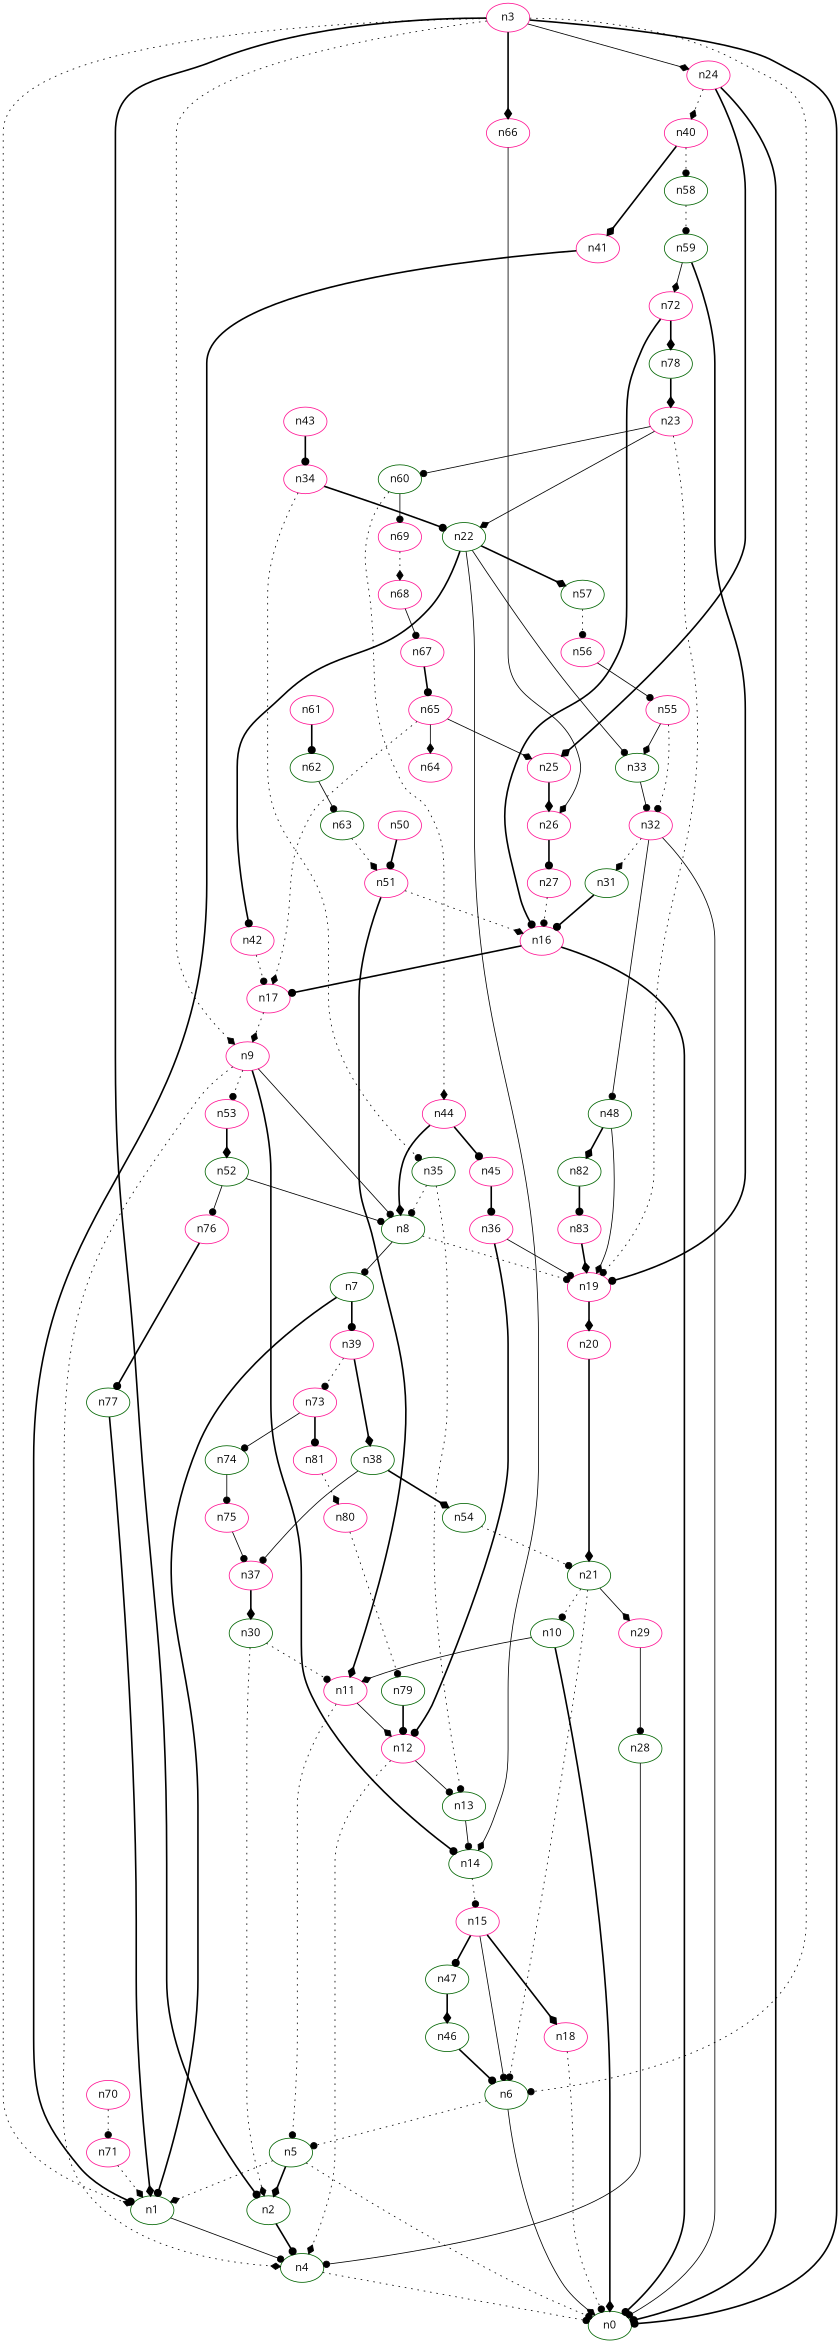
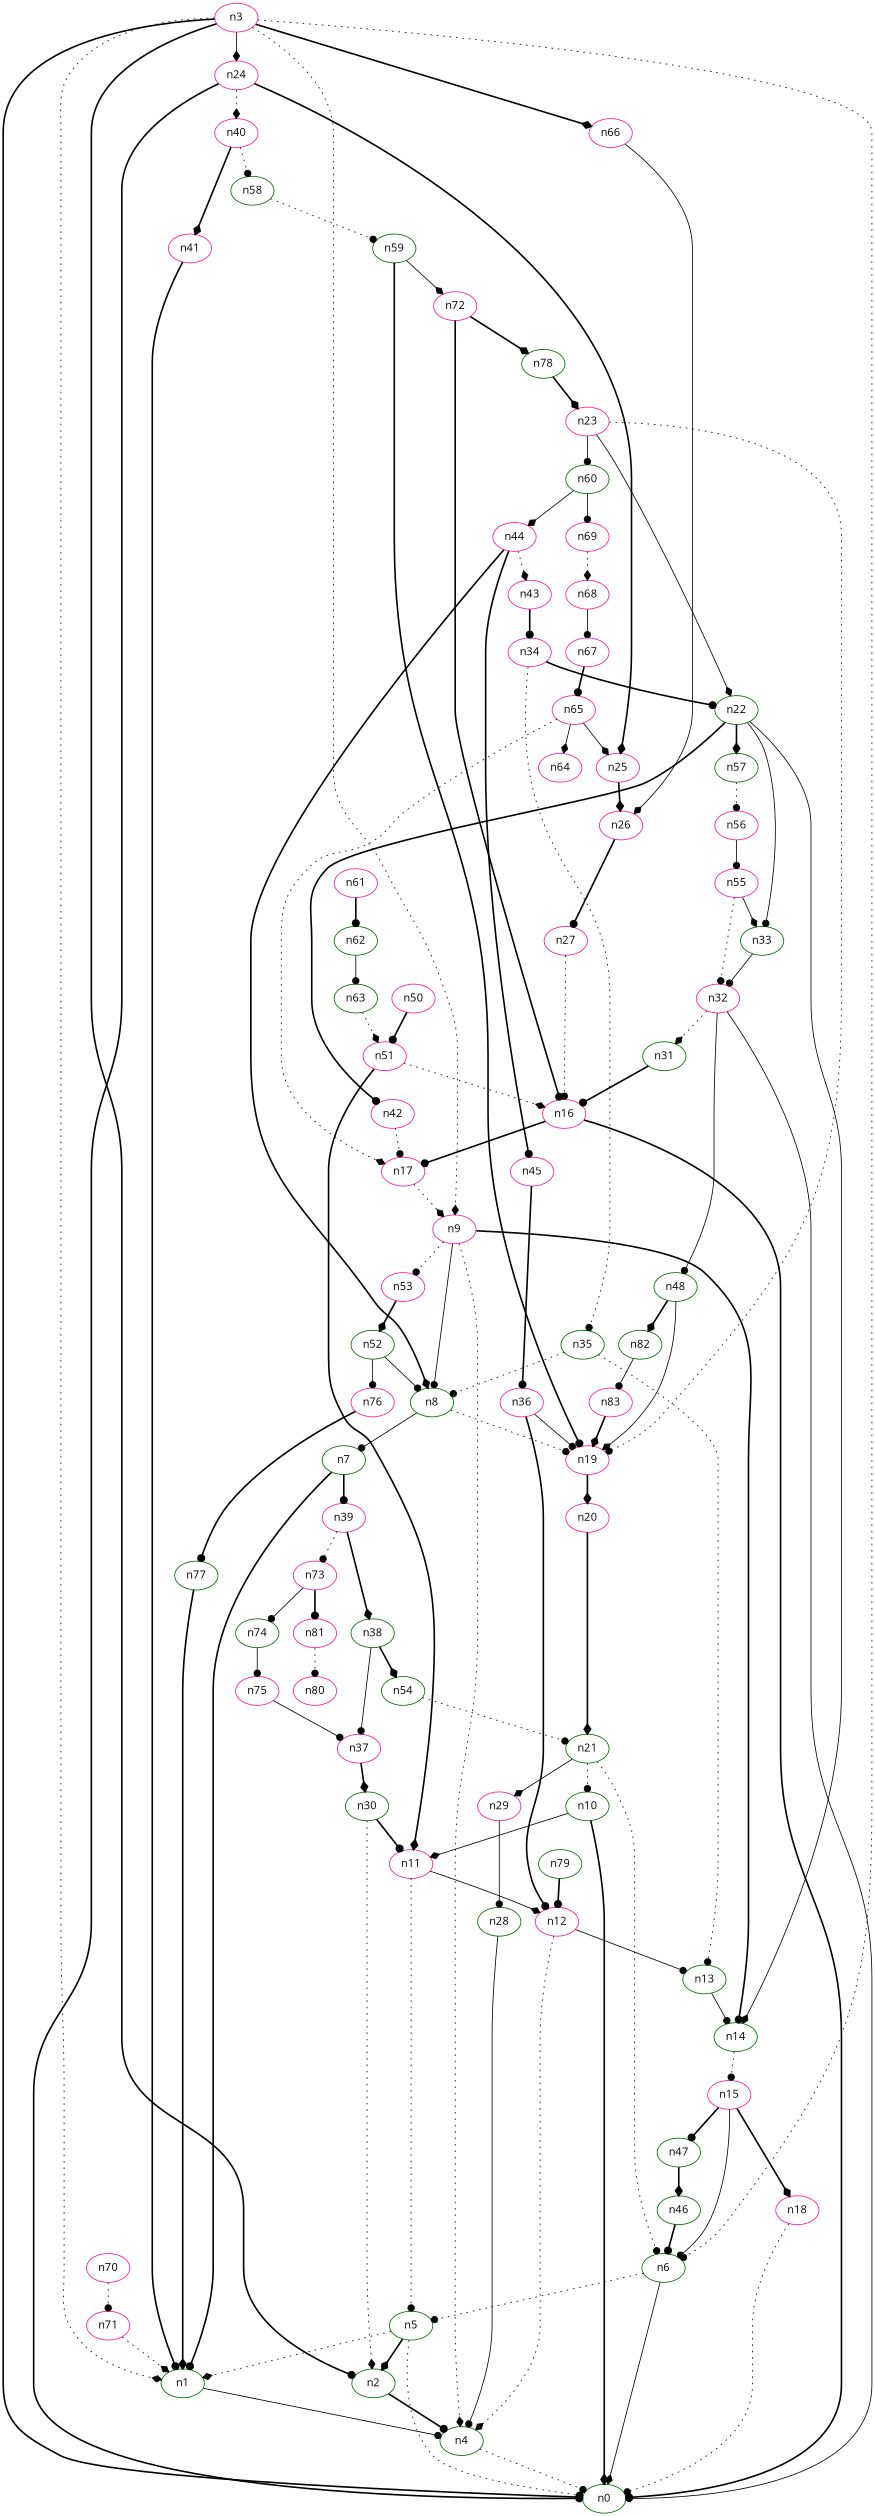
edge "n44" -> "n43": added
edge "n60" -> "n44": style dotted -> solid
edge "n82" -> "n83": style bold -> solid
edge "n81" -> "n80": arrowhead diamond -> dot
edge "n80" -> "n79": removed
edge "n30" -> "n11": style dotted -> bold
